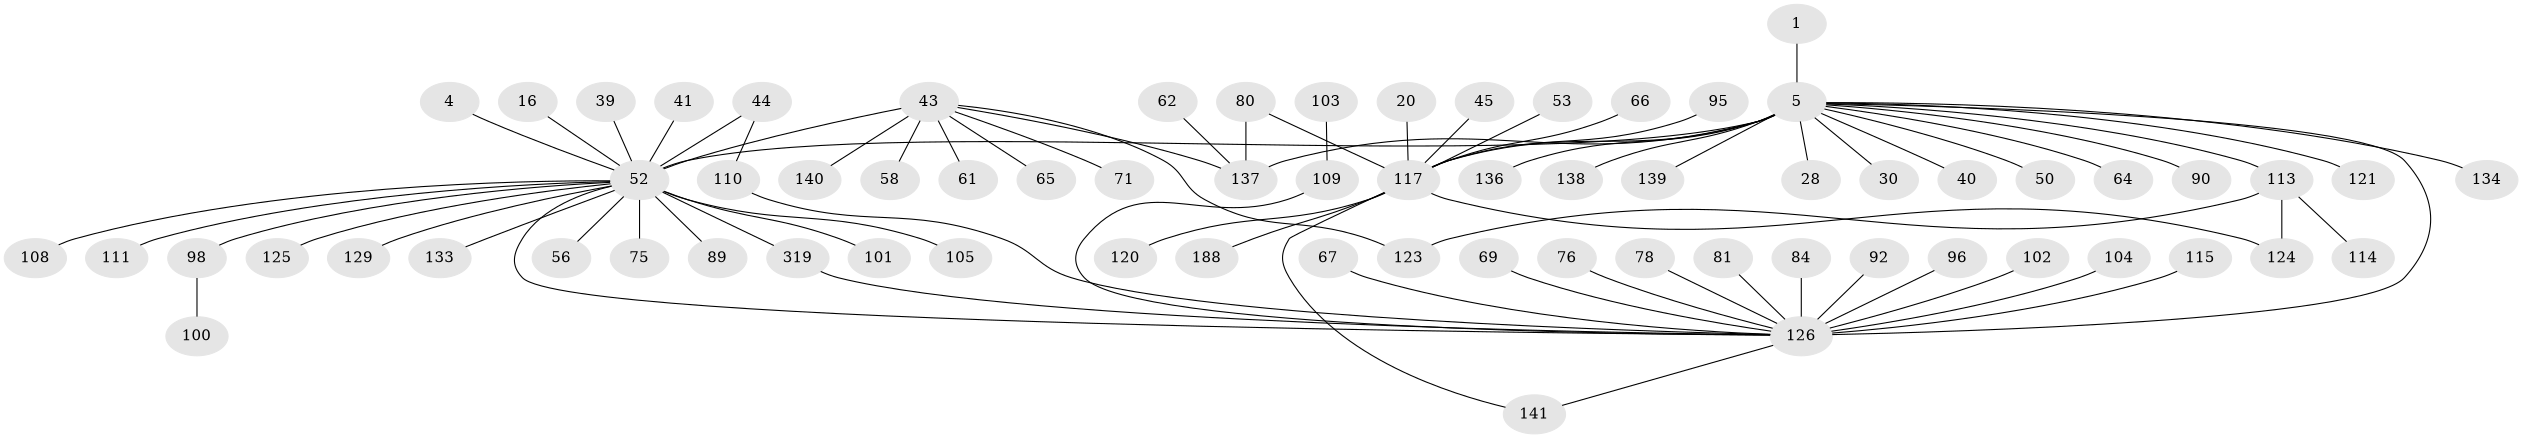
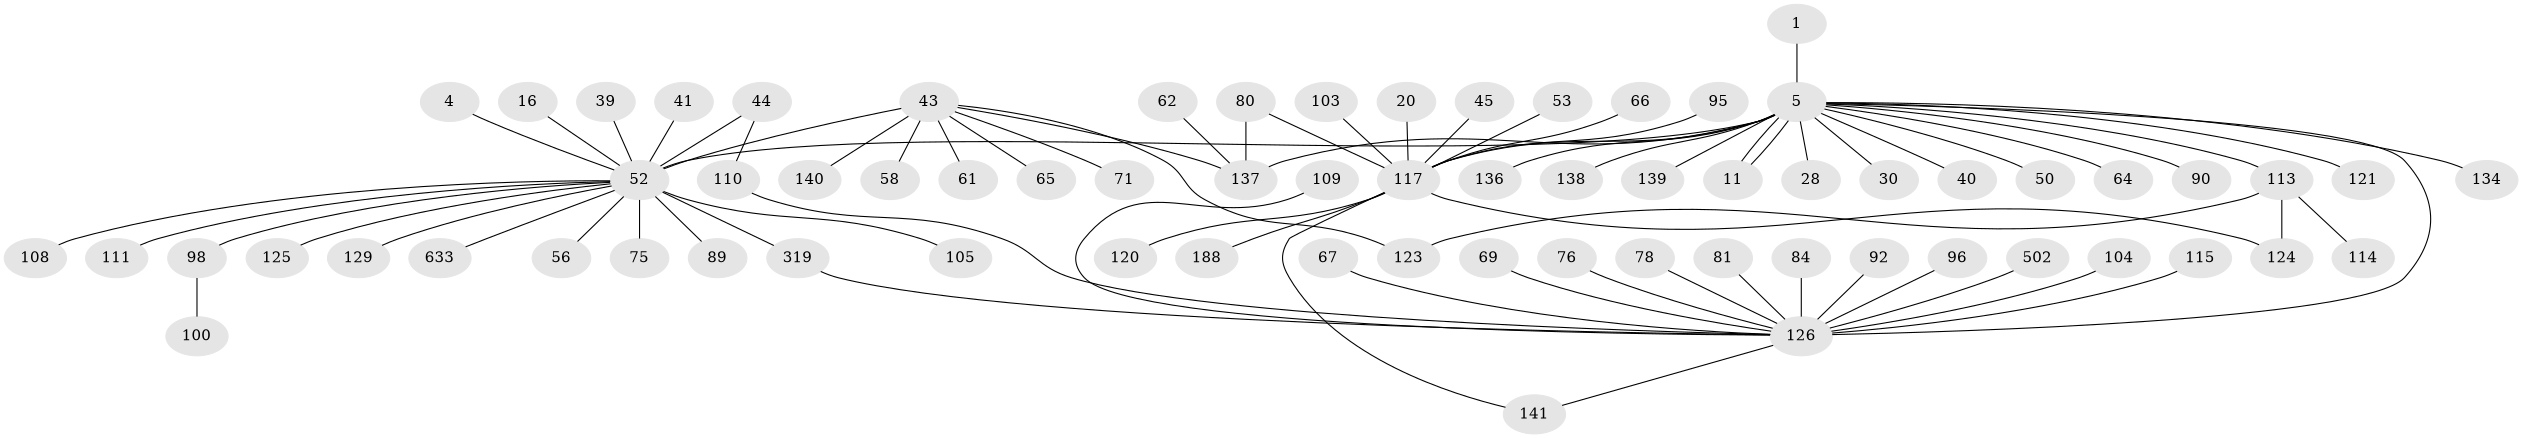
edge "103" -- "109": now "103" -- "117"
node "11": added
node "133": label "133" -> "633"
node "101": removed
node "102": label "102" -> "502"
edge "52" -- "126": removed
